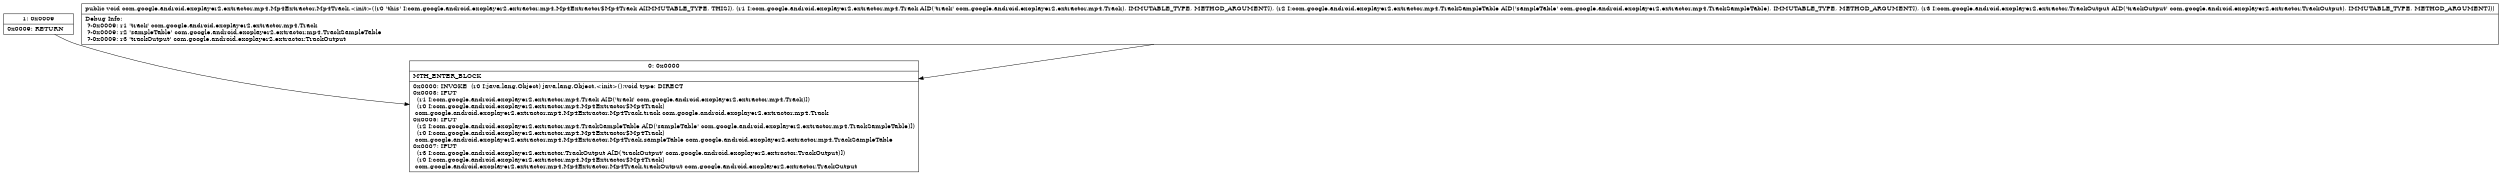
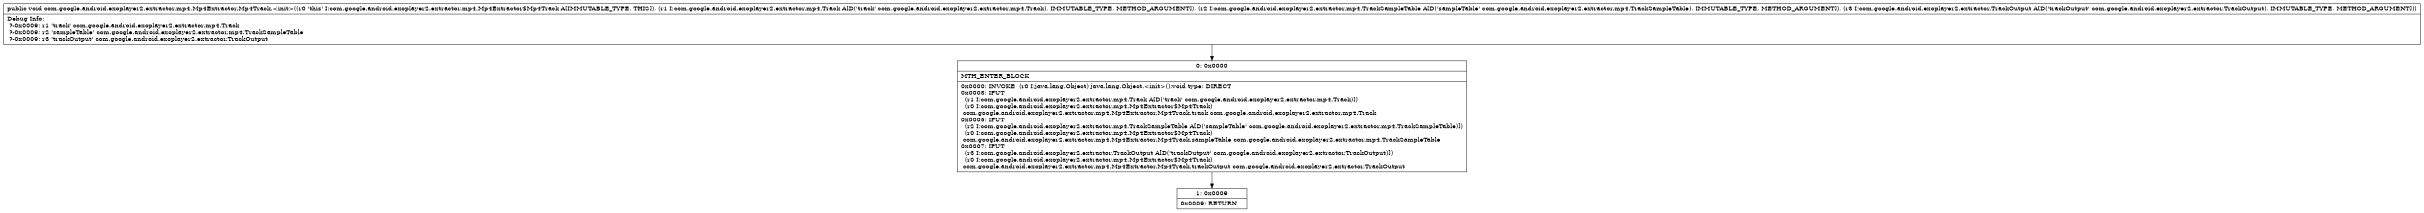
edge "1: 0x0009" -> "0: 0x0000": reversed
